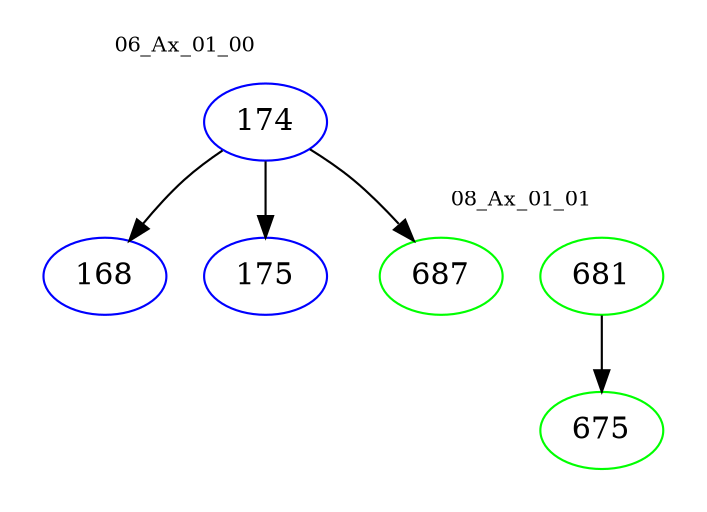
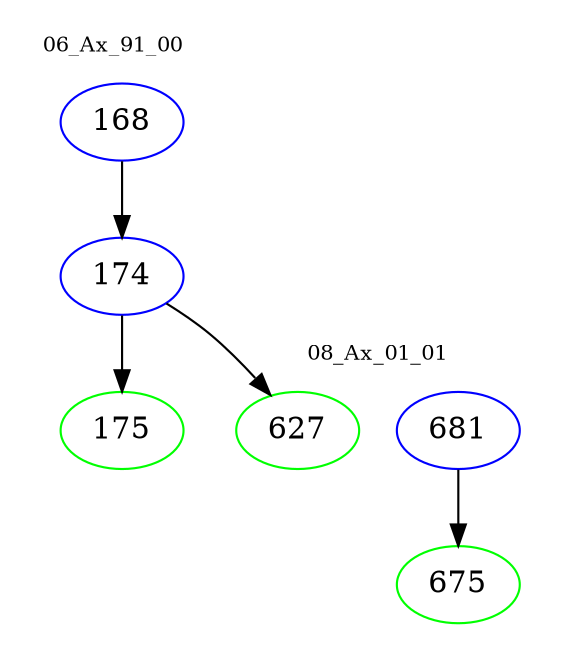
cluster "06_Ax_01_00": label "06_Ax_01_00" -> "06_Ax_91_00"
edge "174" -> "168": reversed
node "175": color blue -> green
node "687": label "687" -> "627"
node "681": color green -> blue
